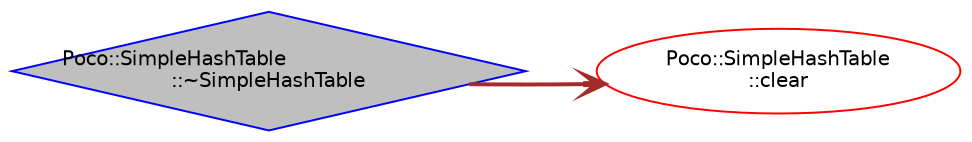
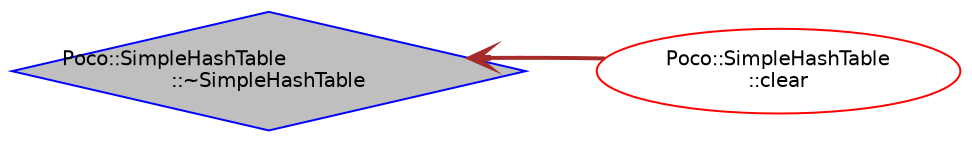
edge "Poco::SimpleHashTable ::~SimpleHashTable" -> "Poco::SimpleHashTable ::clear": reversed
